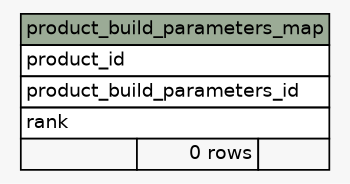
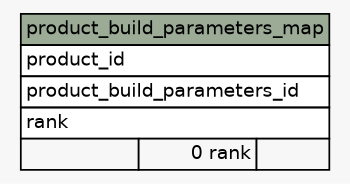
node "product_build_parameters_map": text "0 rows" -> "0 rank"
